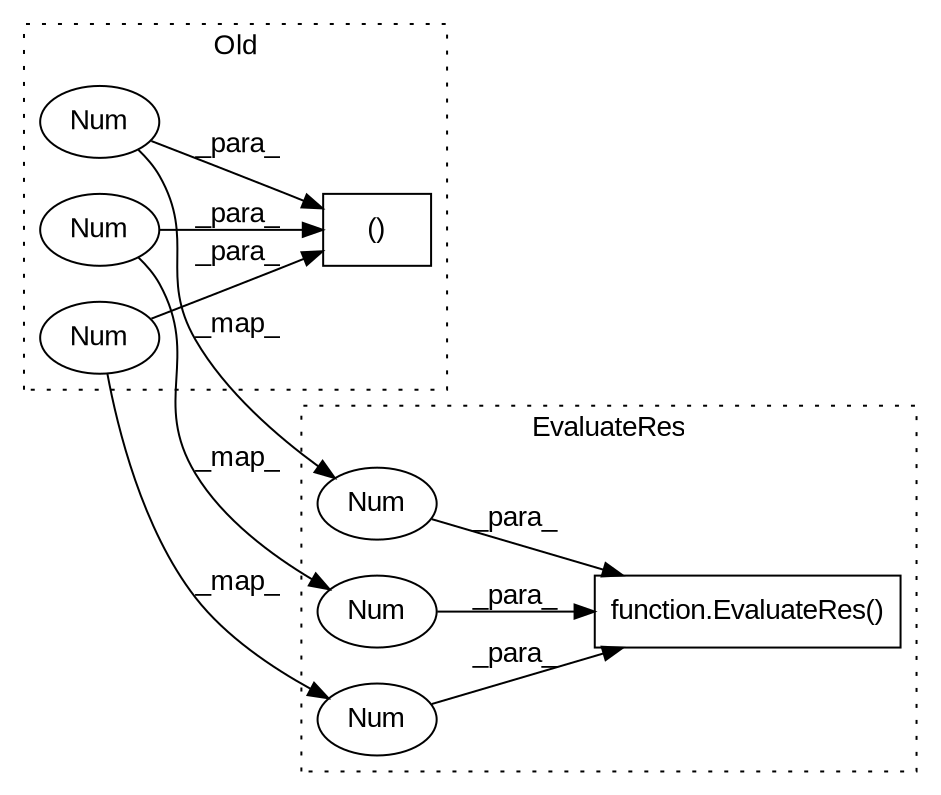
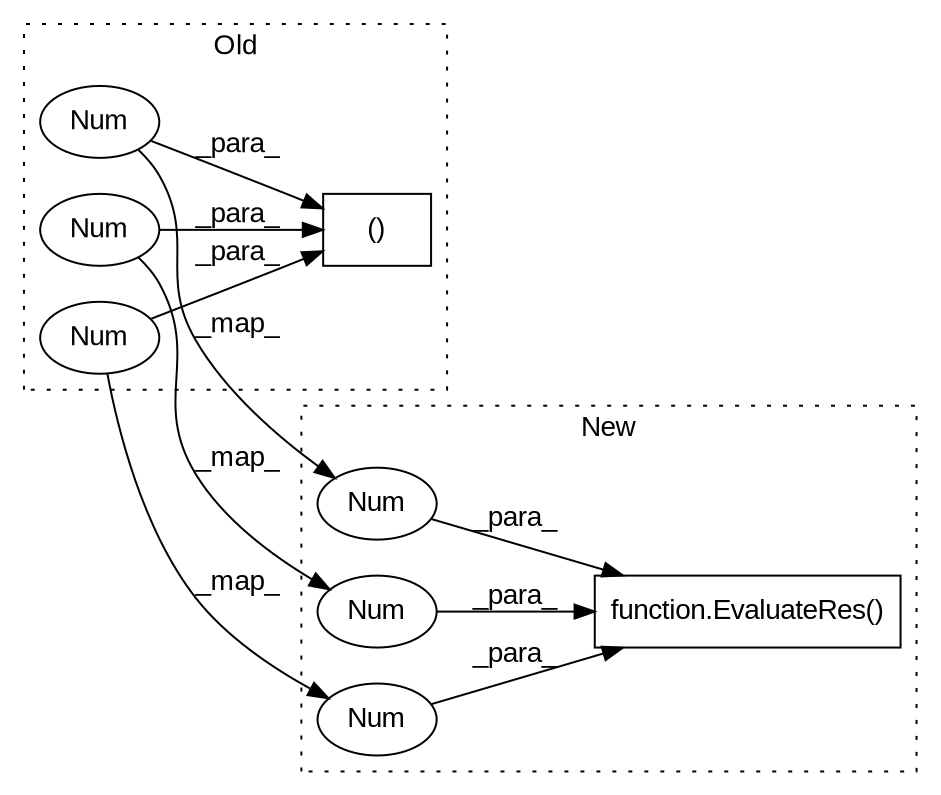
cluster "EvaluateRes": label "EvaluateRes" -> "New"
